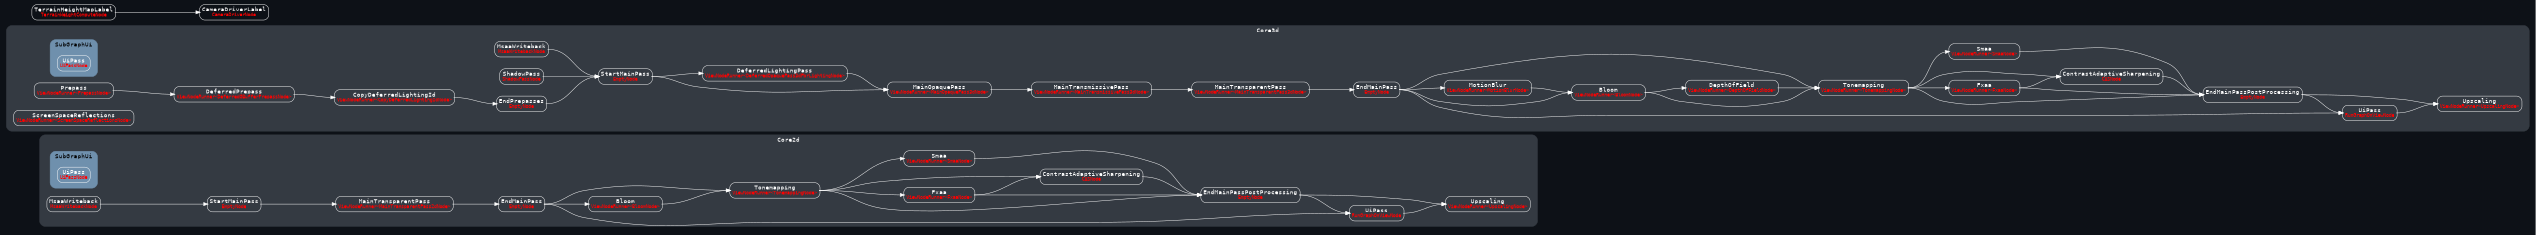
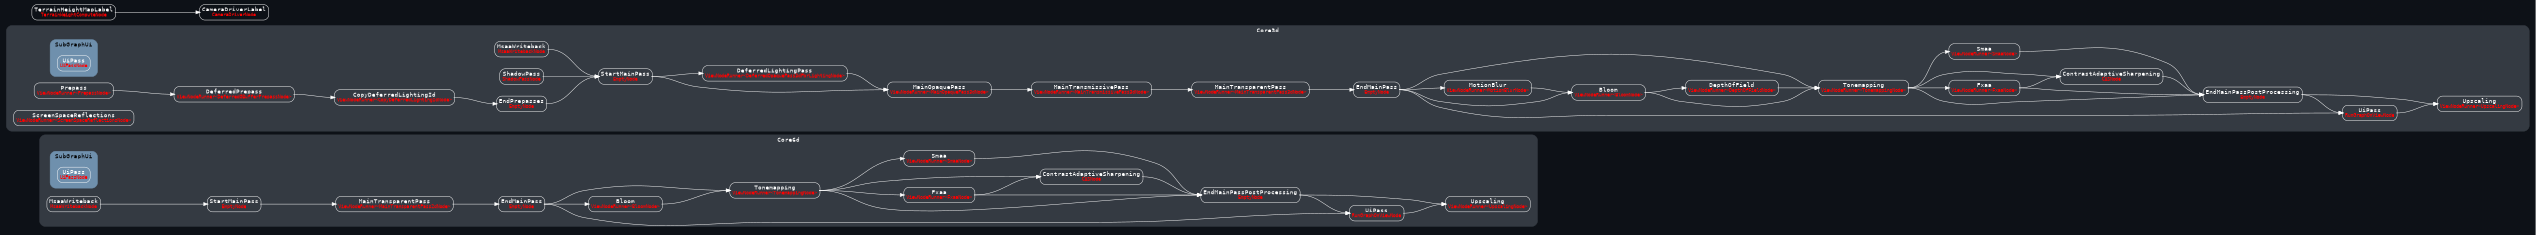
cluster "Core2d": label "Core2d" -> "Core6d"
